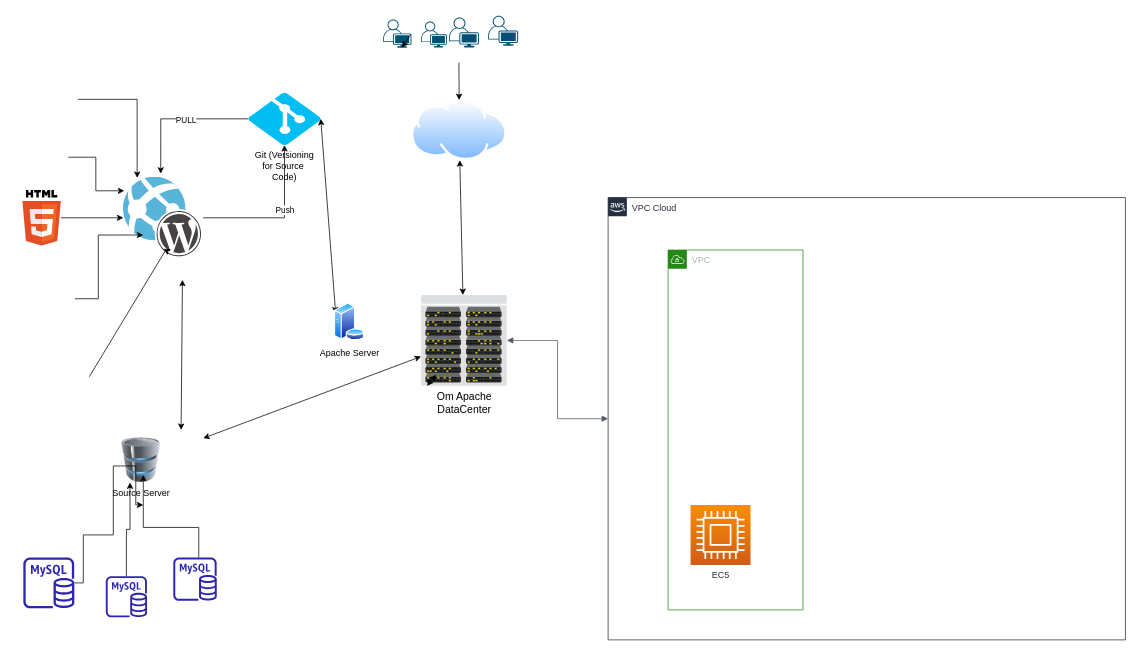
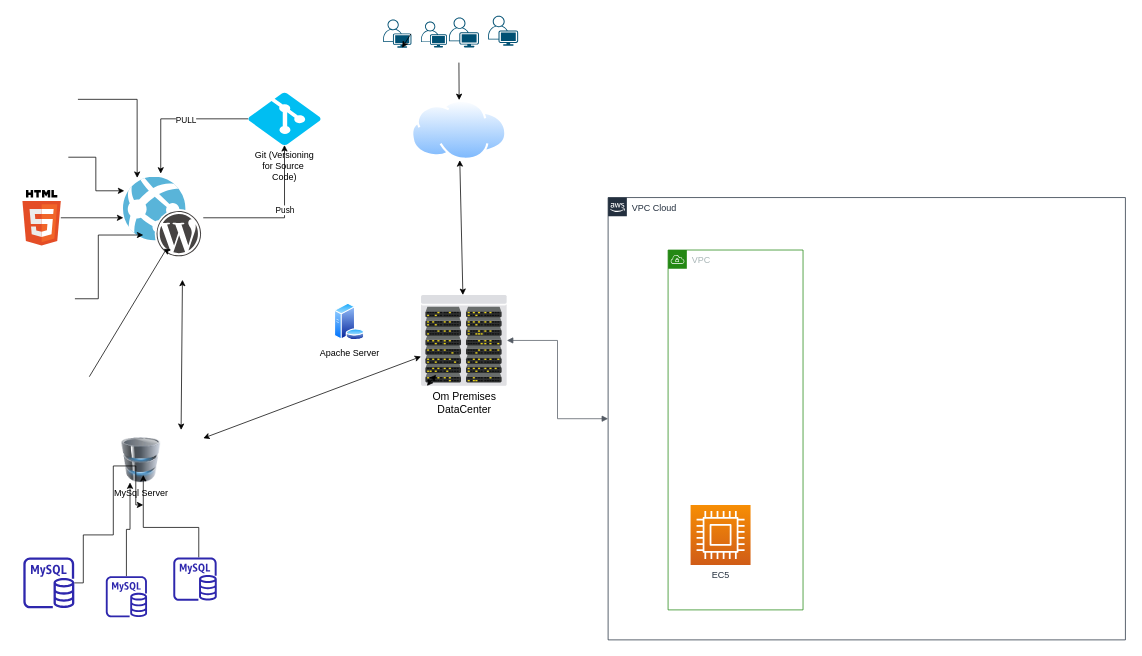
edge "Git (Versioning for Source Code)" -- "Apache Server": removed
node "Om Apache DataCenter": label "Om Apache DataCenter" -> "Om Premises DataCenter"
node "Source Server": label "Source Server" -> "MySql Server"
